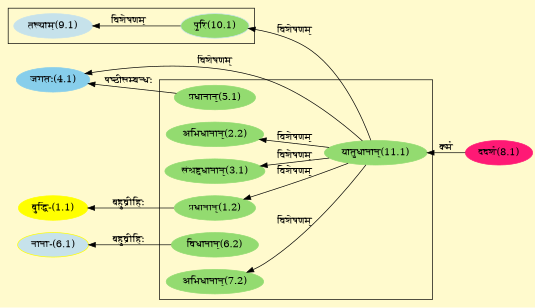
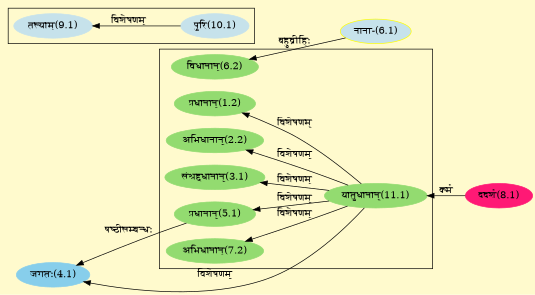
node "पुरि(10.1)": fillcolor #93db70 -> #c6e2eb
edge "यातुधानान्(11.1)" -> "पुरि(10.1)": now "यातुधानान्(11.1)" -> "प्रधानान्(5.1)"
node "बुद्धि-(1.1)": removed
edge "विधानान्(6.2)" -> "नाना-(6.1)": reversed
